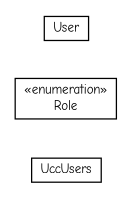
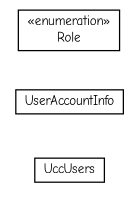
node "User": removed
node "UserAccountInfo": added
